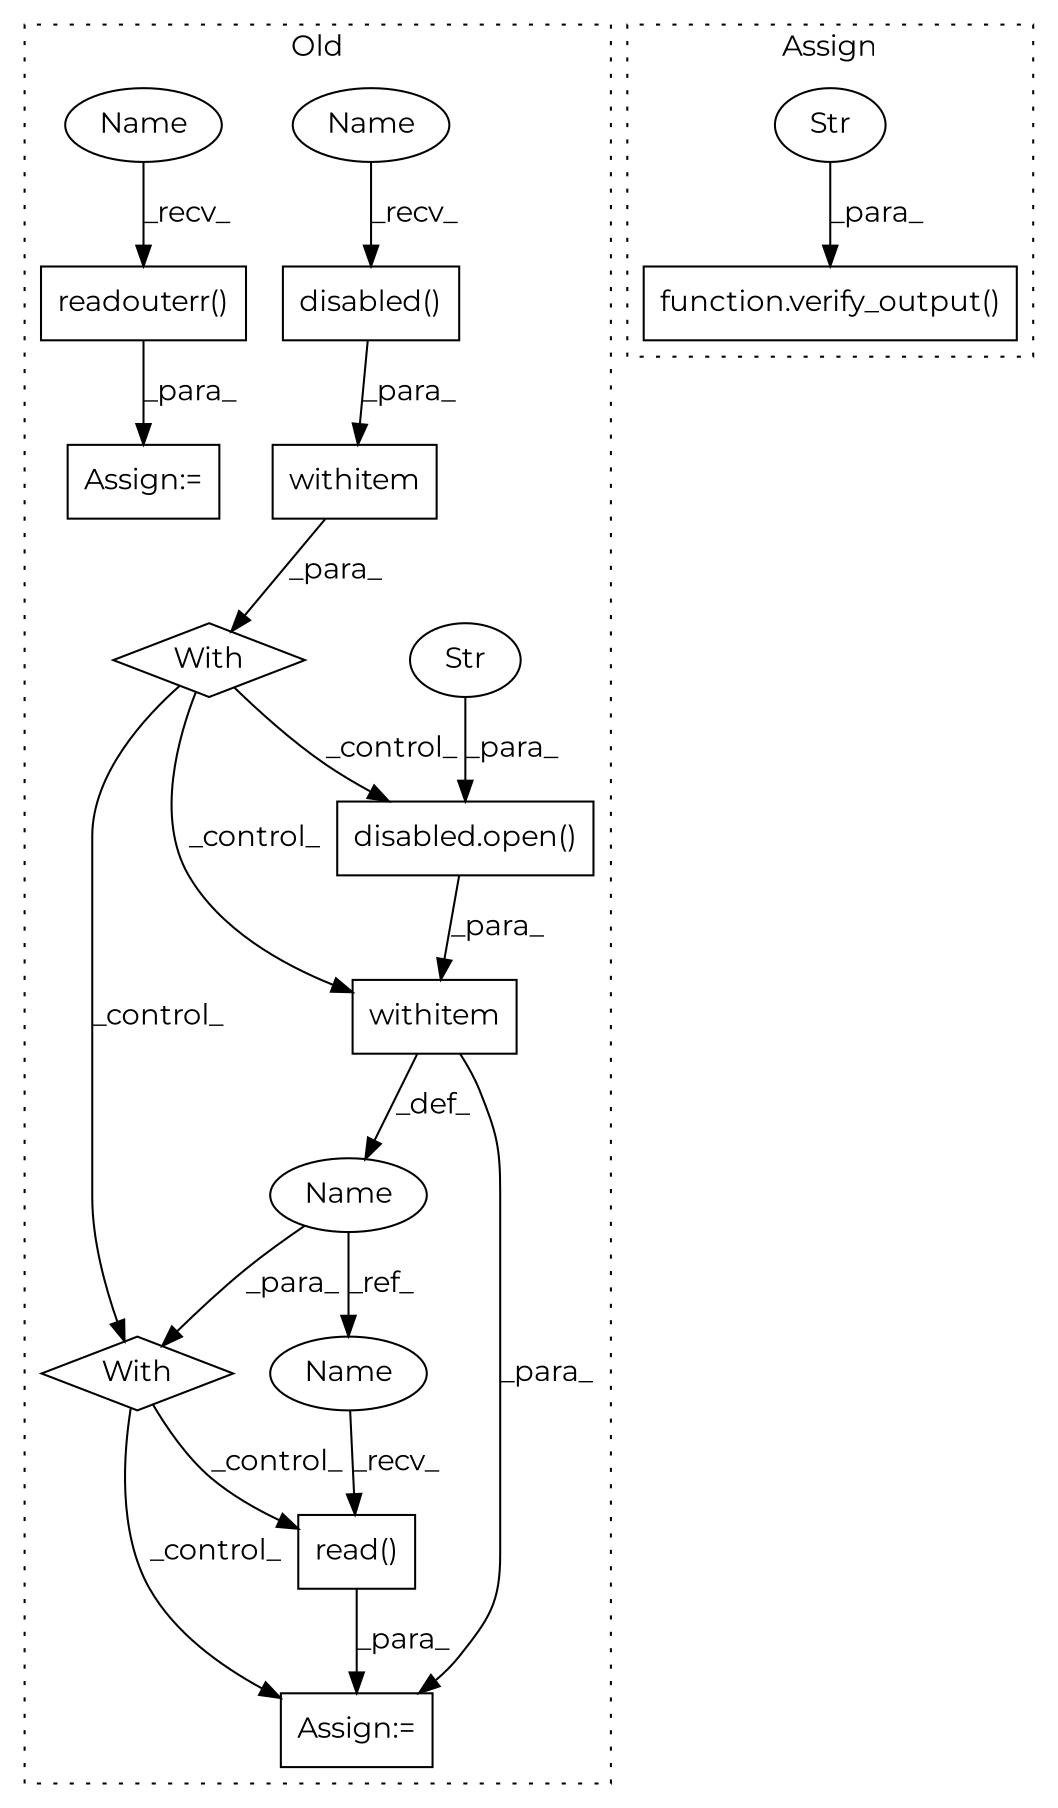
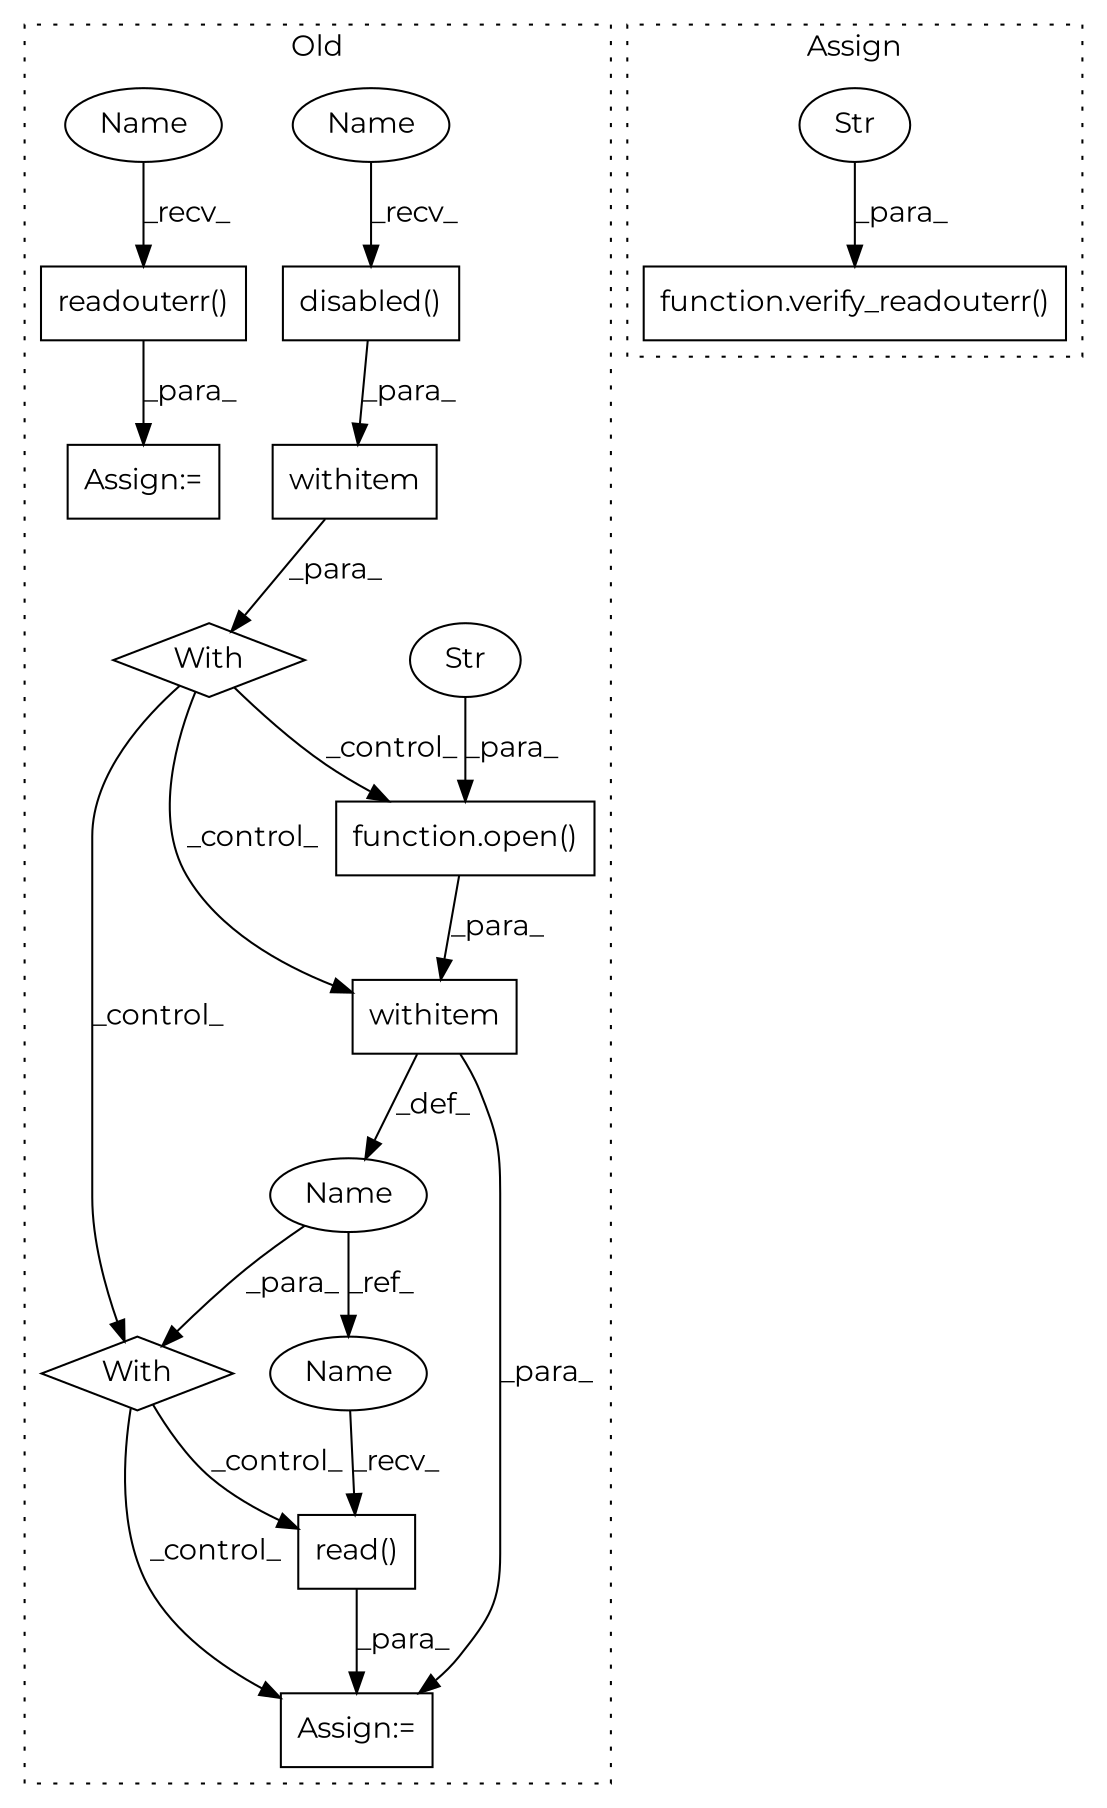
node "function.verify_output()": label "function.verify_output()" -> "function.verify_readouterr()"
node "disabled.open()": label "disabled.open()" -> "function.open()"
